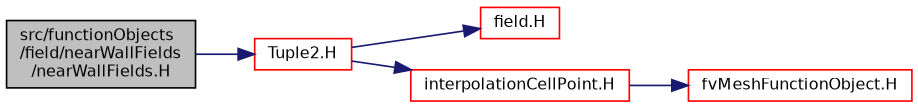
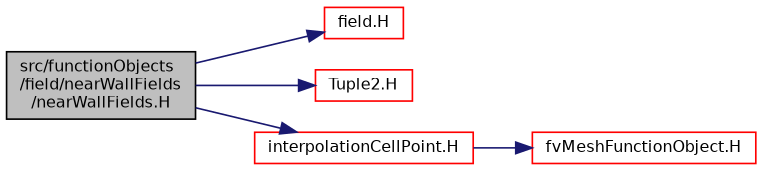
edge "Tuple2.H" -> "field.H": now "src/functionObjects /field/nearWallFields /nearWallFields.H" -> "field.H"
edge "Tuple2.H" -> "interpolationCellPoint.H": now "src/functionObjects /field/nearWallFields /nearWallFields.H" -> "interpolationCellPoint.H"
